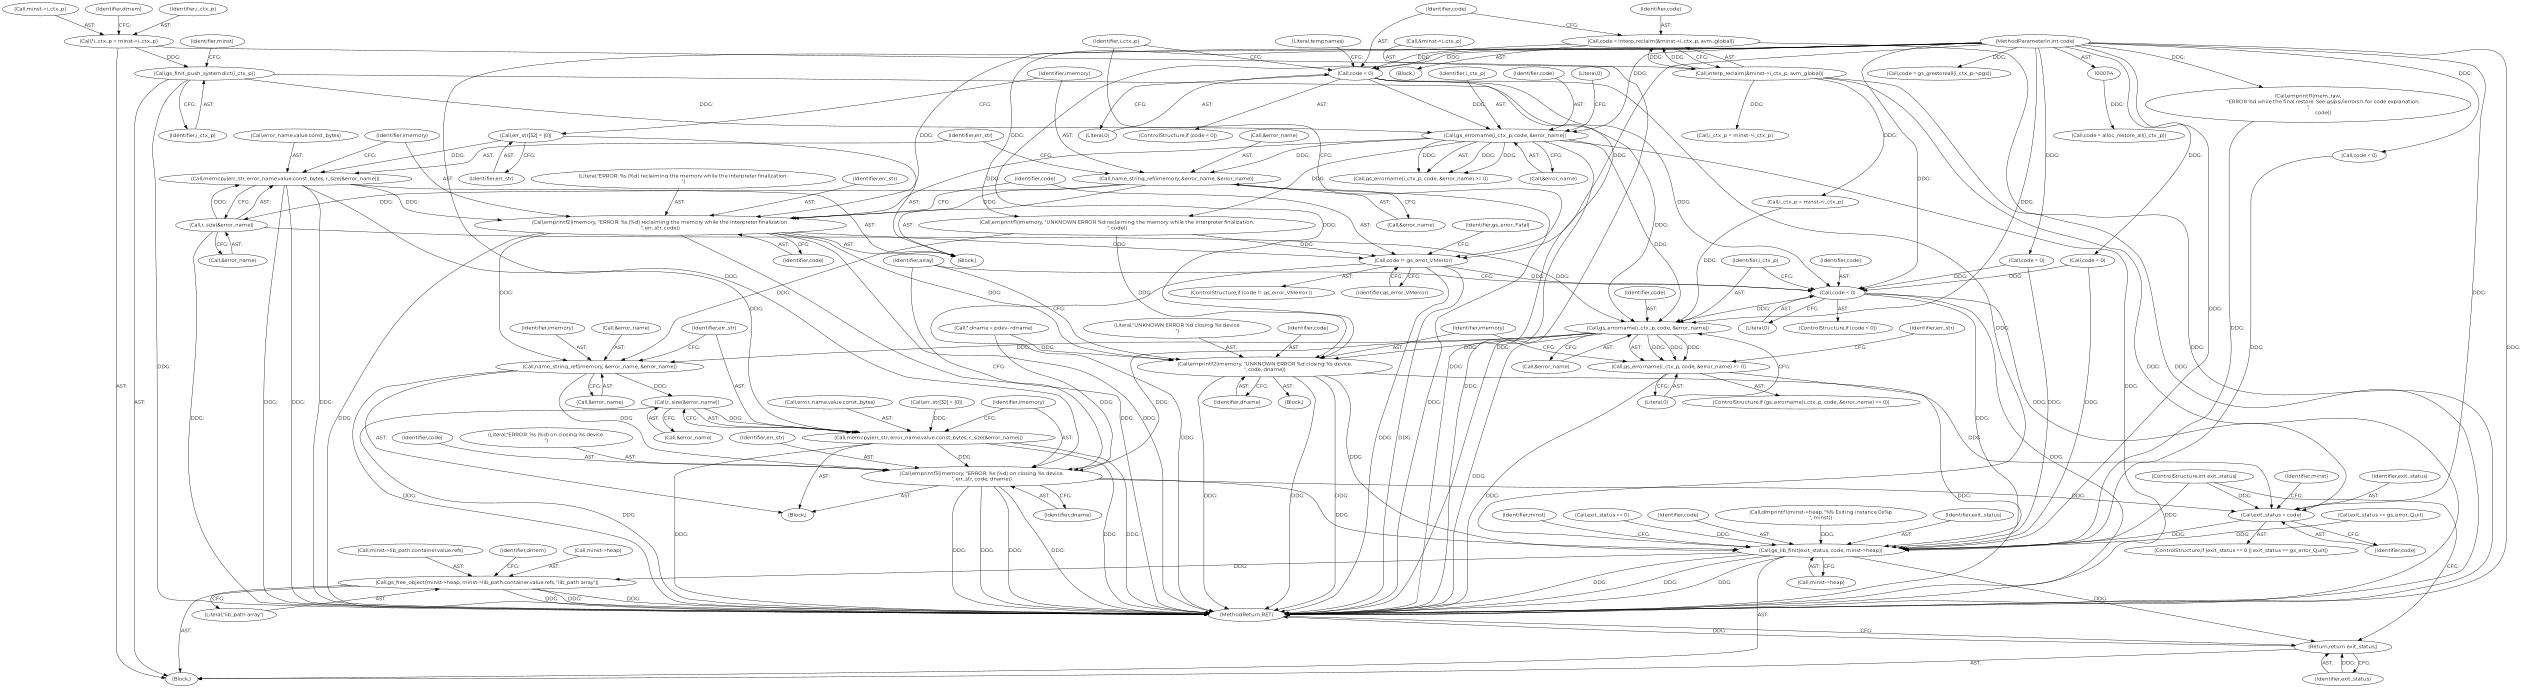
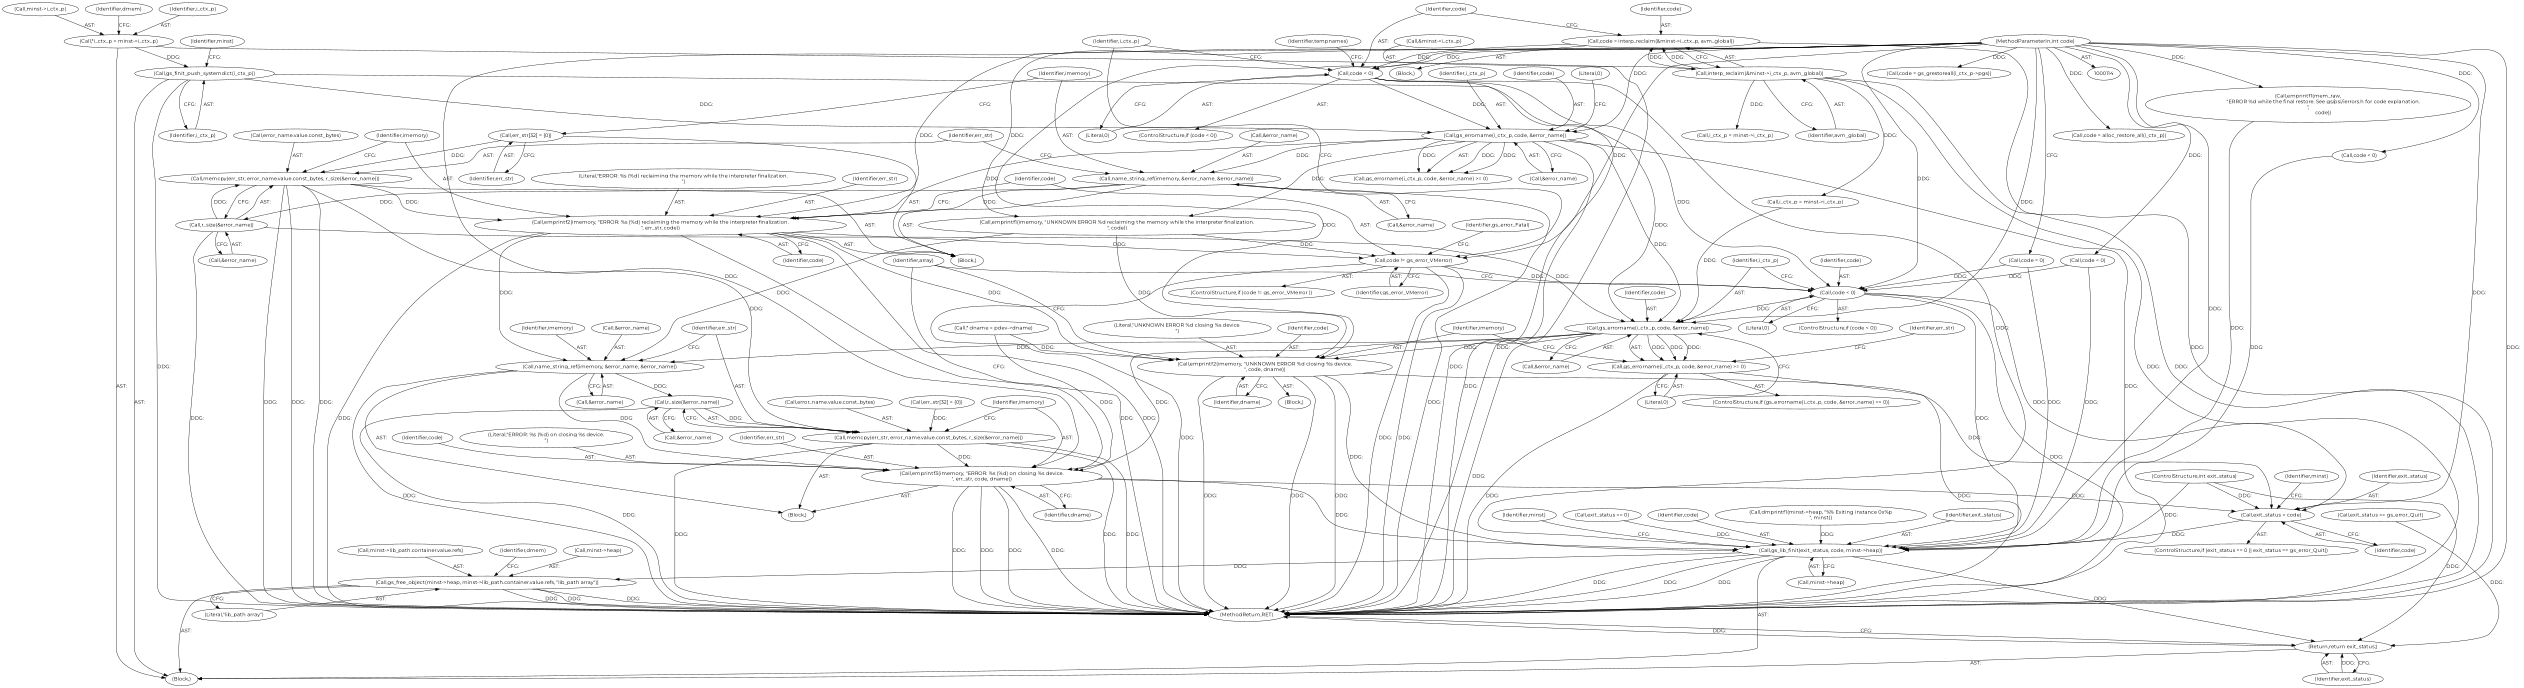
node "(Literal,tempnames)": label "(Literal,tempnames)" -> "(Identifier,tempnames)"
edge "1000114" -> "(Call,code = alloc_restore_all(i_ctx_p))": now "(MethodParameterIn,int code)" -> "(Call,code = alloc_restore_all(i_ctx_p))"
node "(Identifier,avm_global)": added
edge "(MethodParameterIn,int code)" -> "(Call,code = 0)": label "DDG: " -> "CFG: "
edge "(Identifier,gs_error_VMerror)" -> "(Call,code != gs_error_VMerror)": label "CFG: " -> "AST: "
edge "(Call,exit_status == gs_error_Quit)" -> "(Call,gs_lib_finit(exit_status, code, minst->heap))": now "(Call,exit_status == gs_error_Quit)" -> "(Return,return exit_status;)"
edge "(ControlStructure,int exit_status)" -> "(Return,return exit_status;)": label "CFG: " -> "DDG: "
